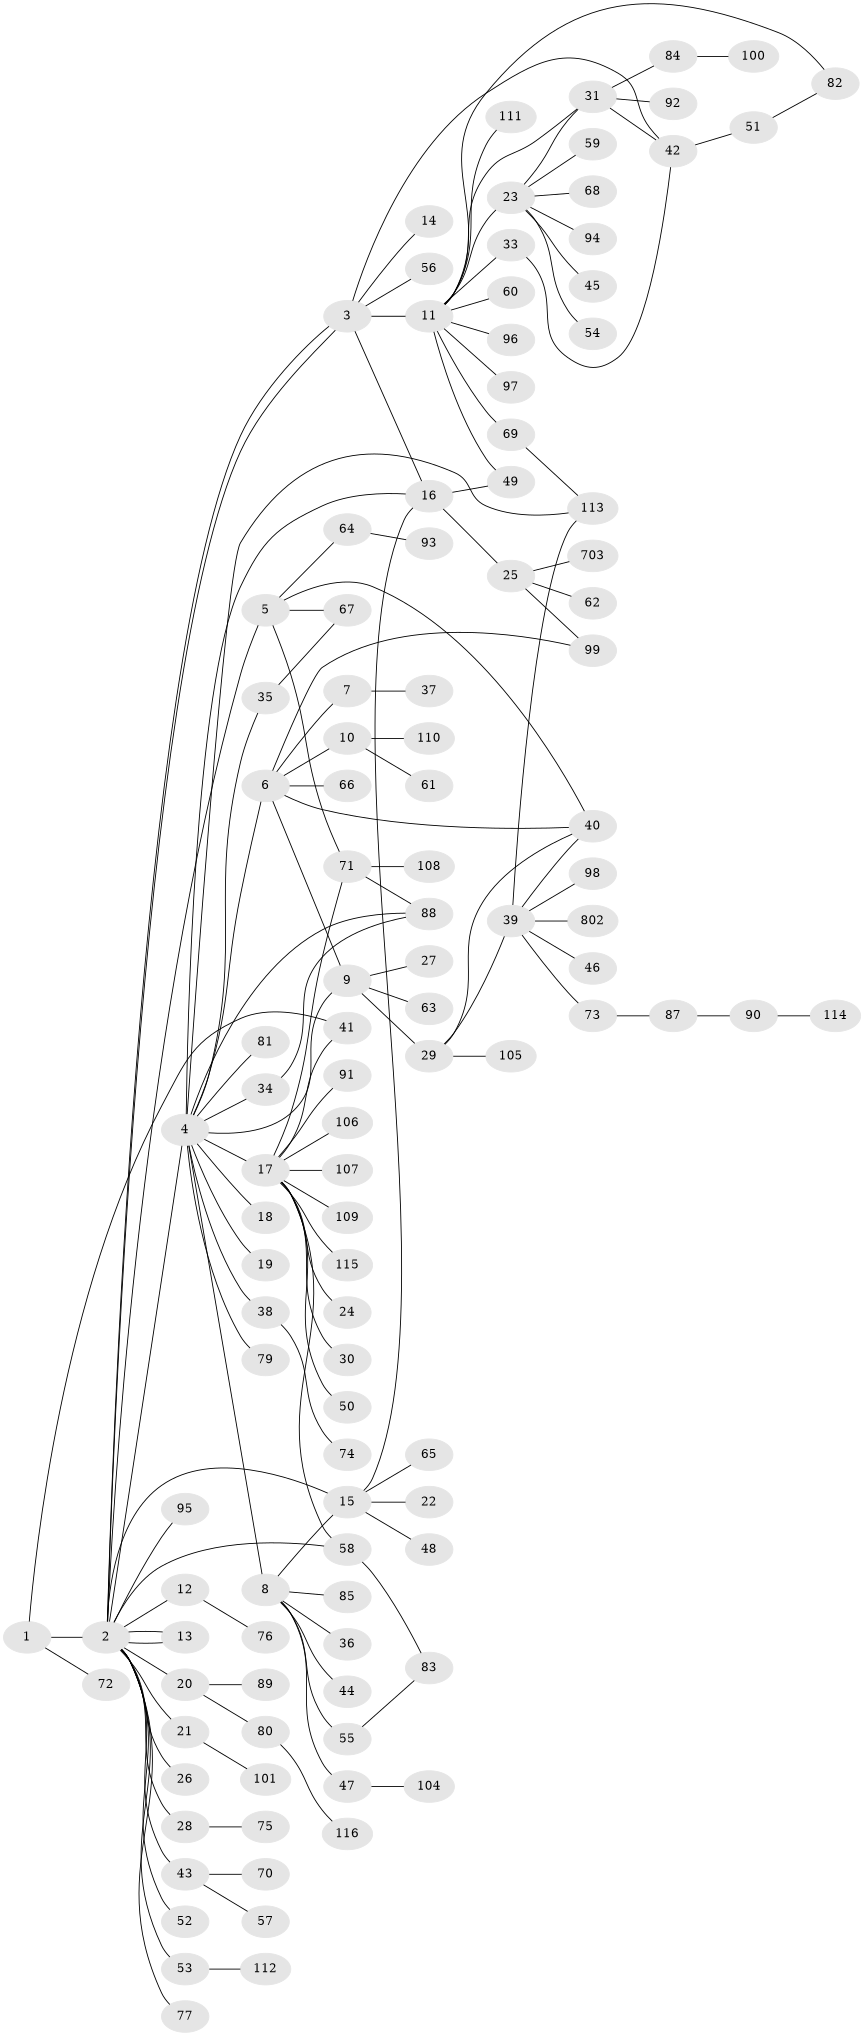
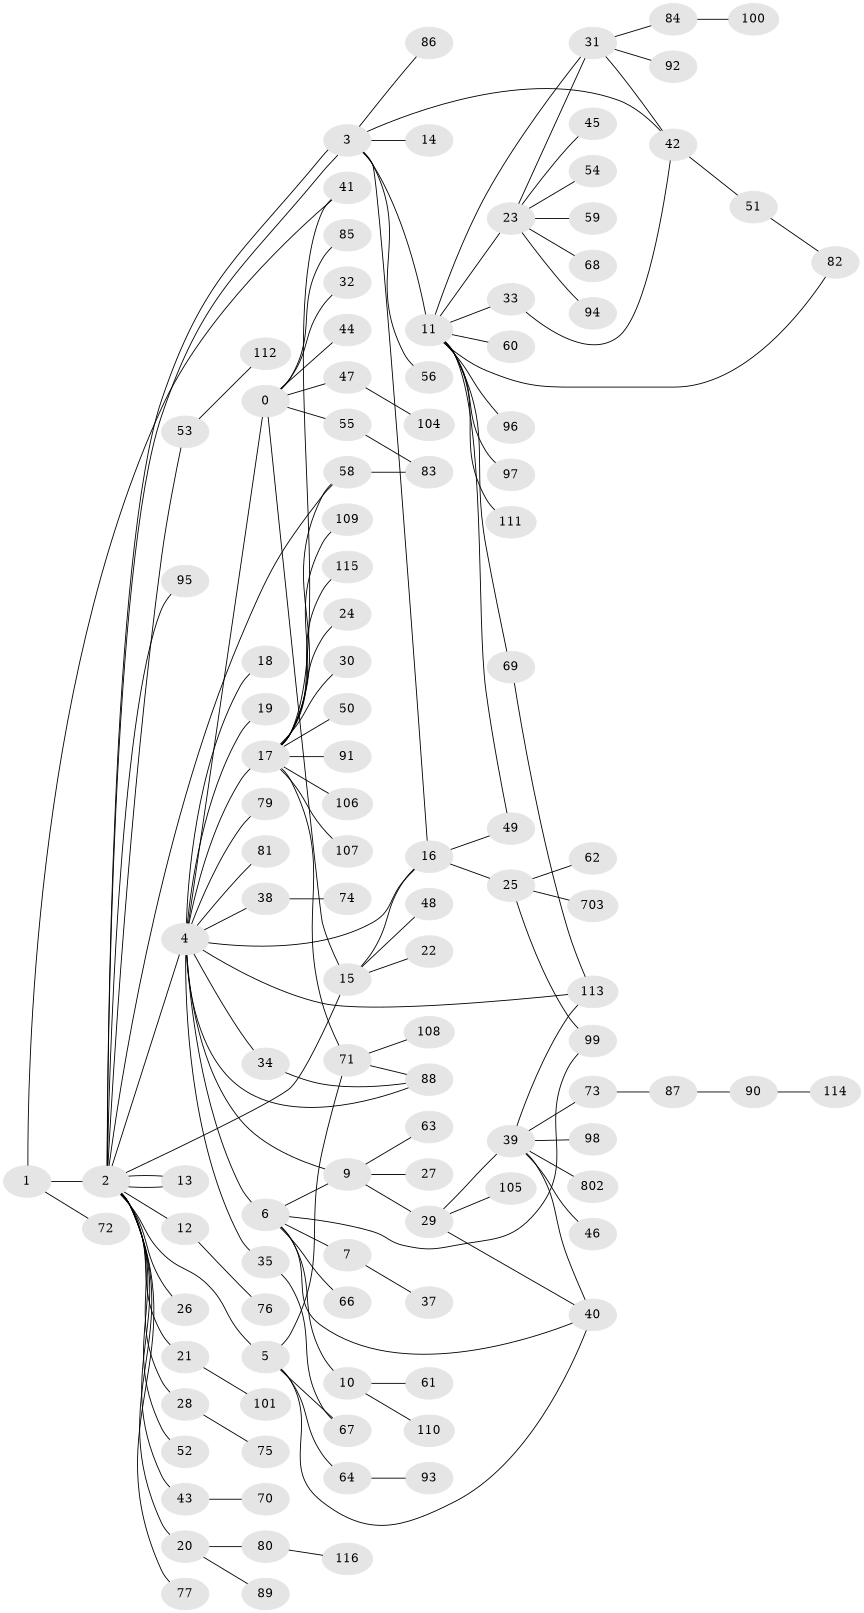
node "86": added
node "65": removed
node "8": label "8" -> "0"
node "36": label "36" -> "32"
node "57": removed
